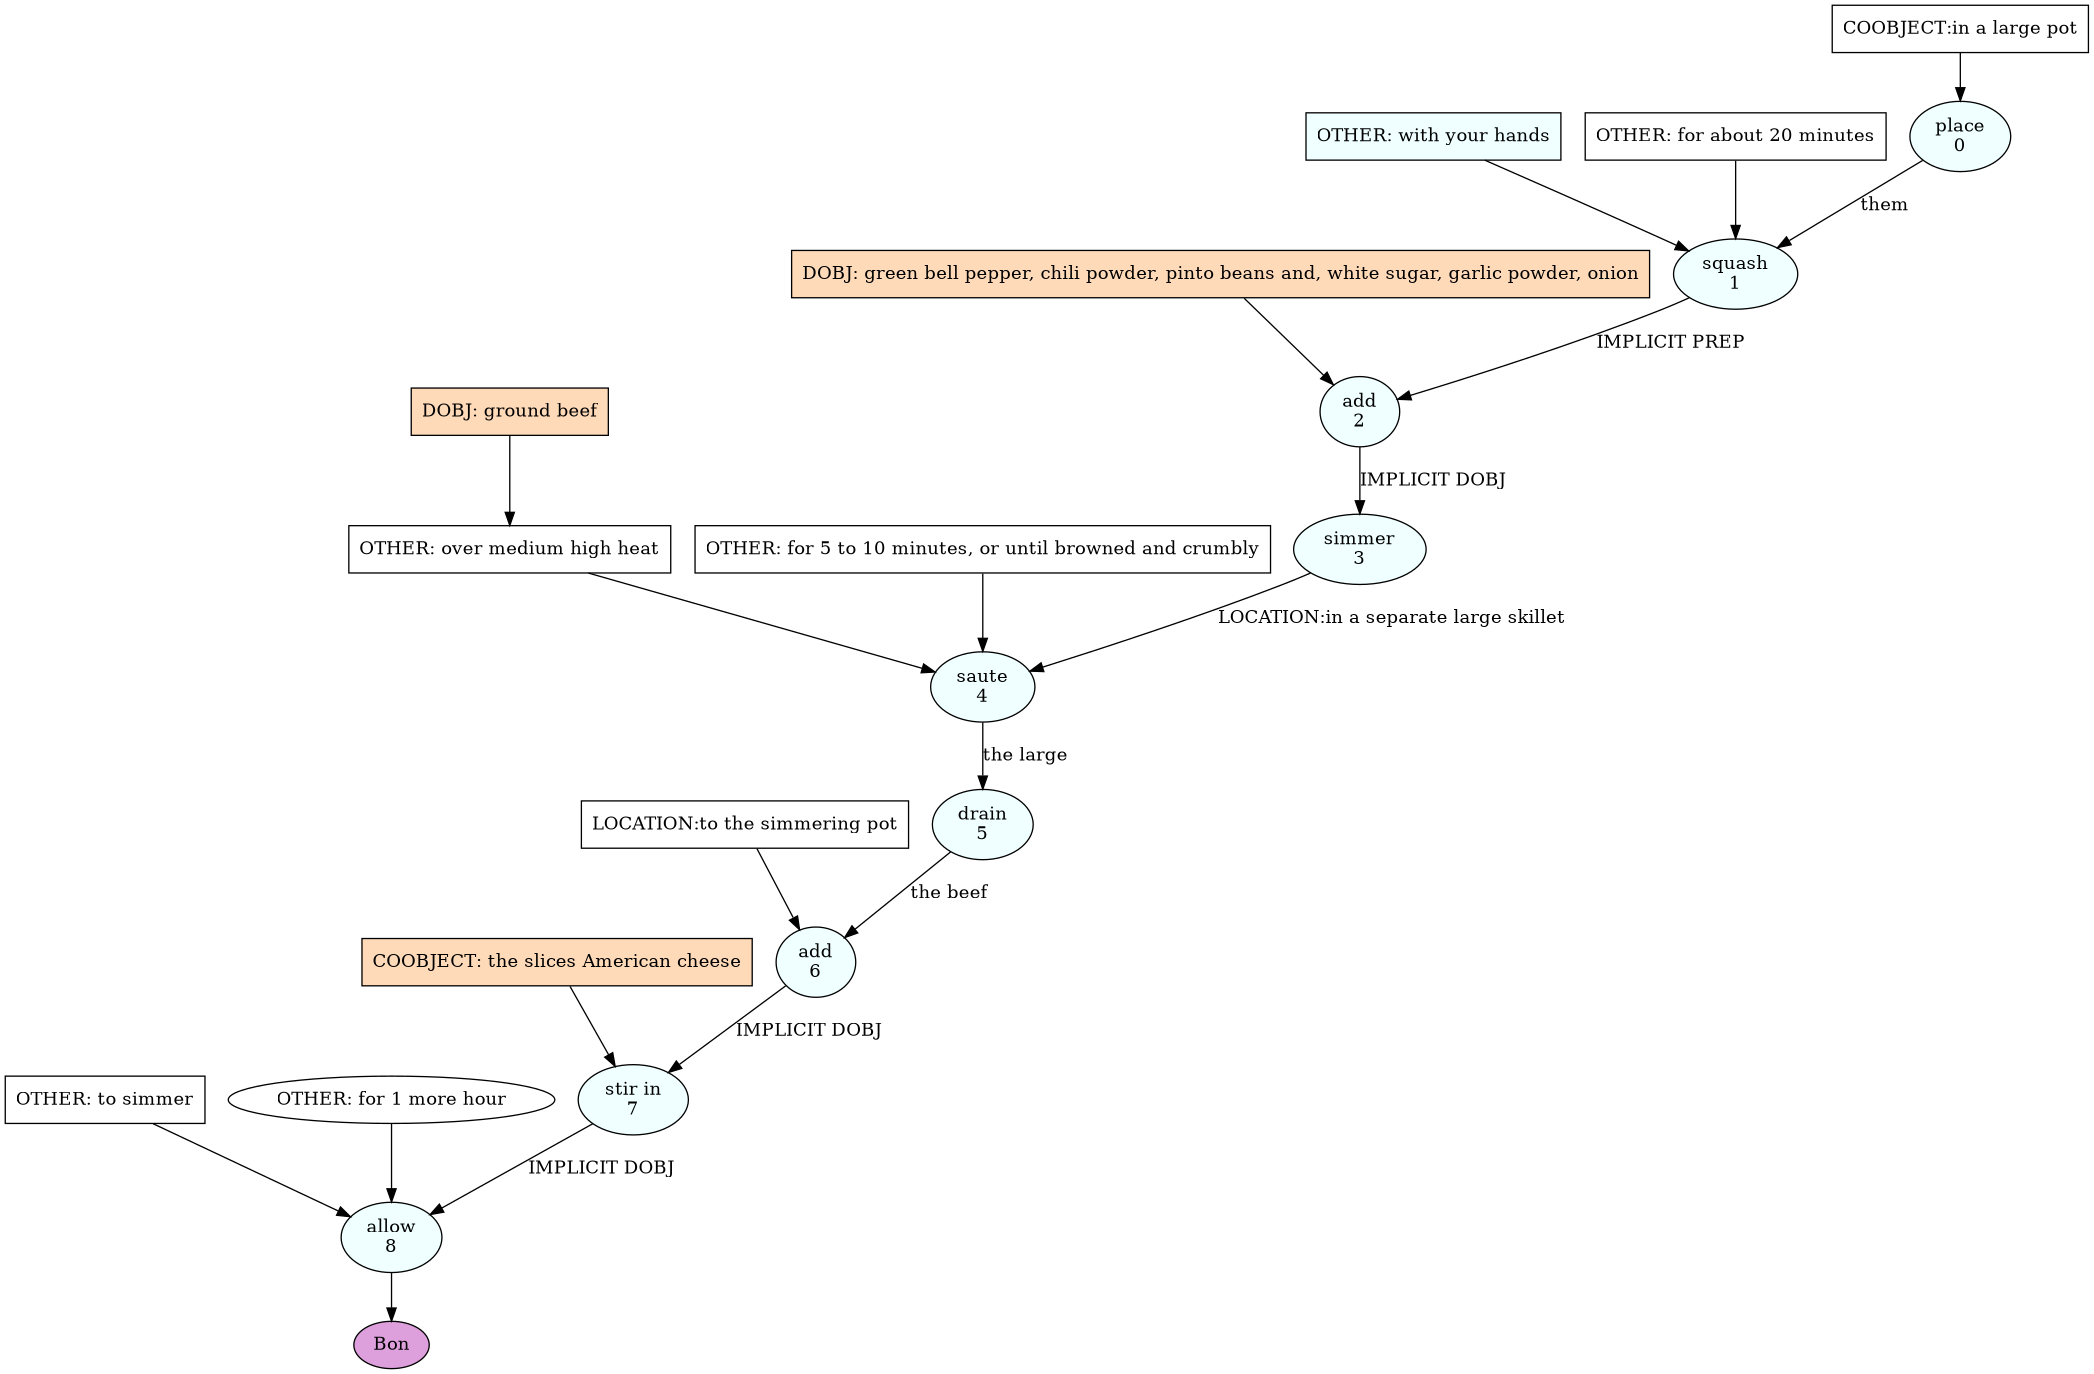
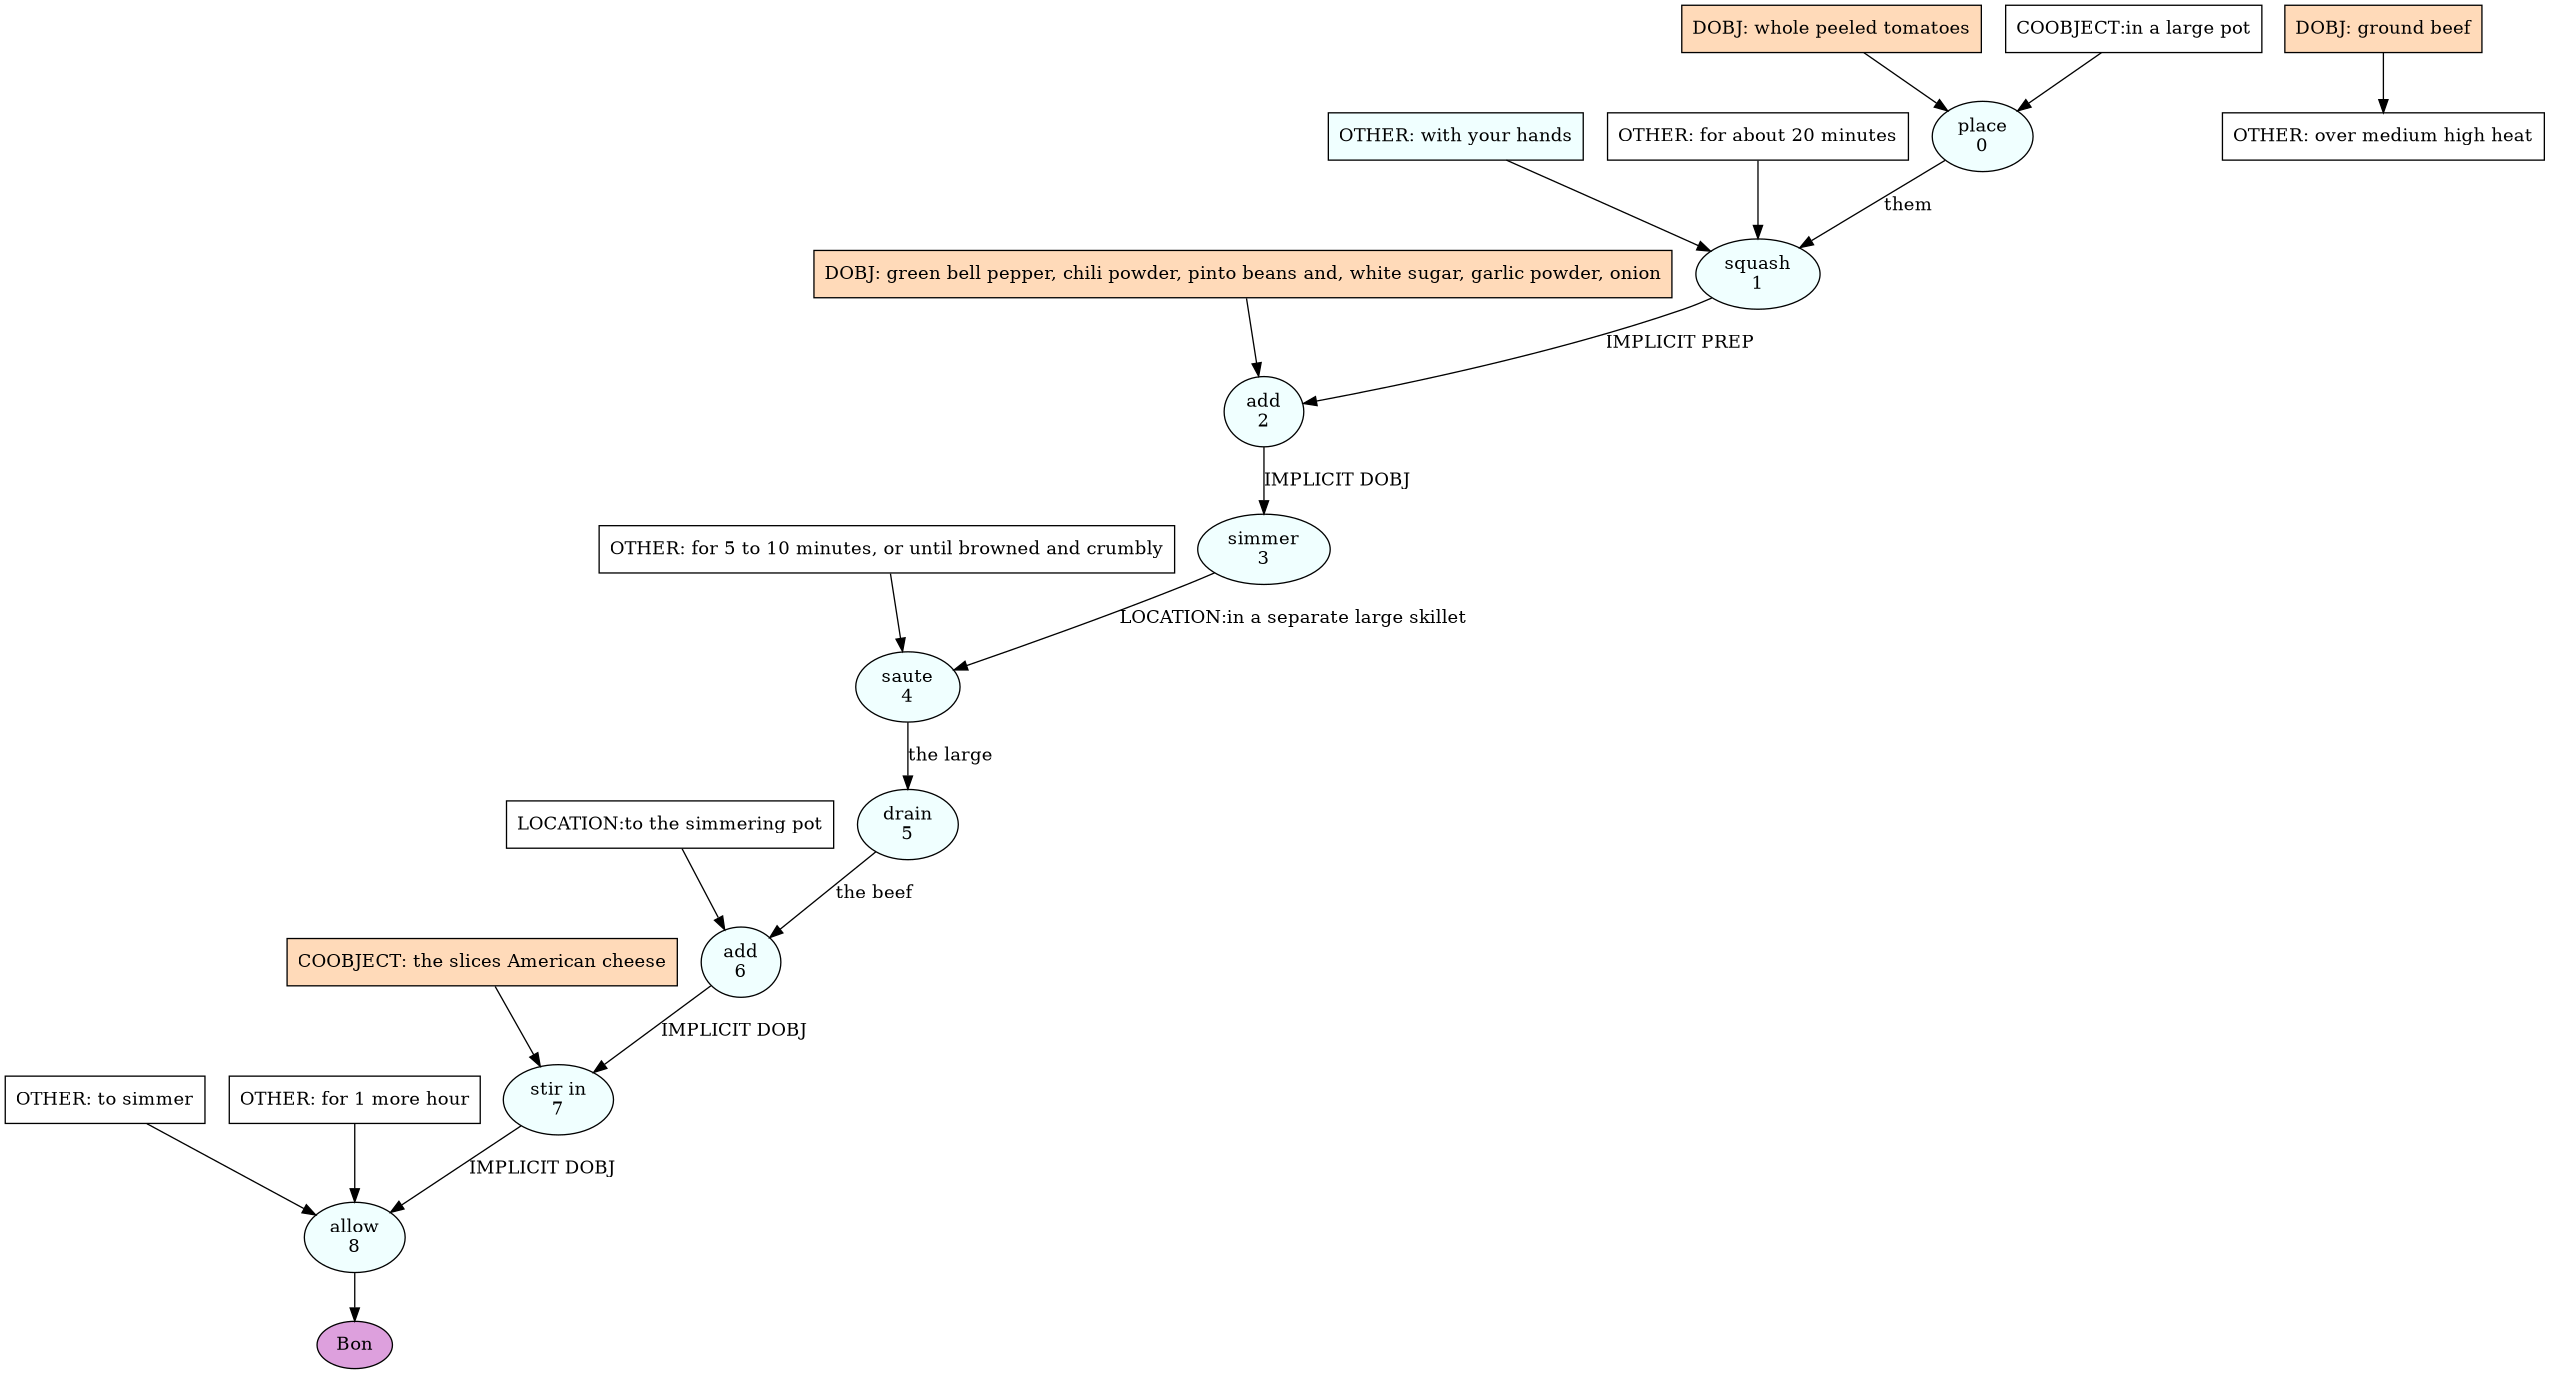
node "DOBJ: whole peeled tomatoes": added
edge "OTHER: over medium high heat" -> "saute 4": removed
node "OTHER: for 1 more hour": shape ellipse -> box
